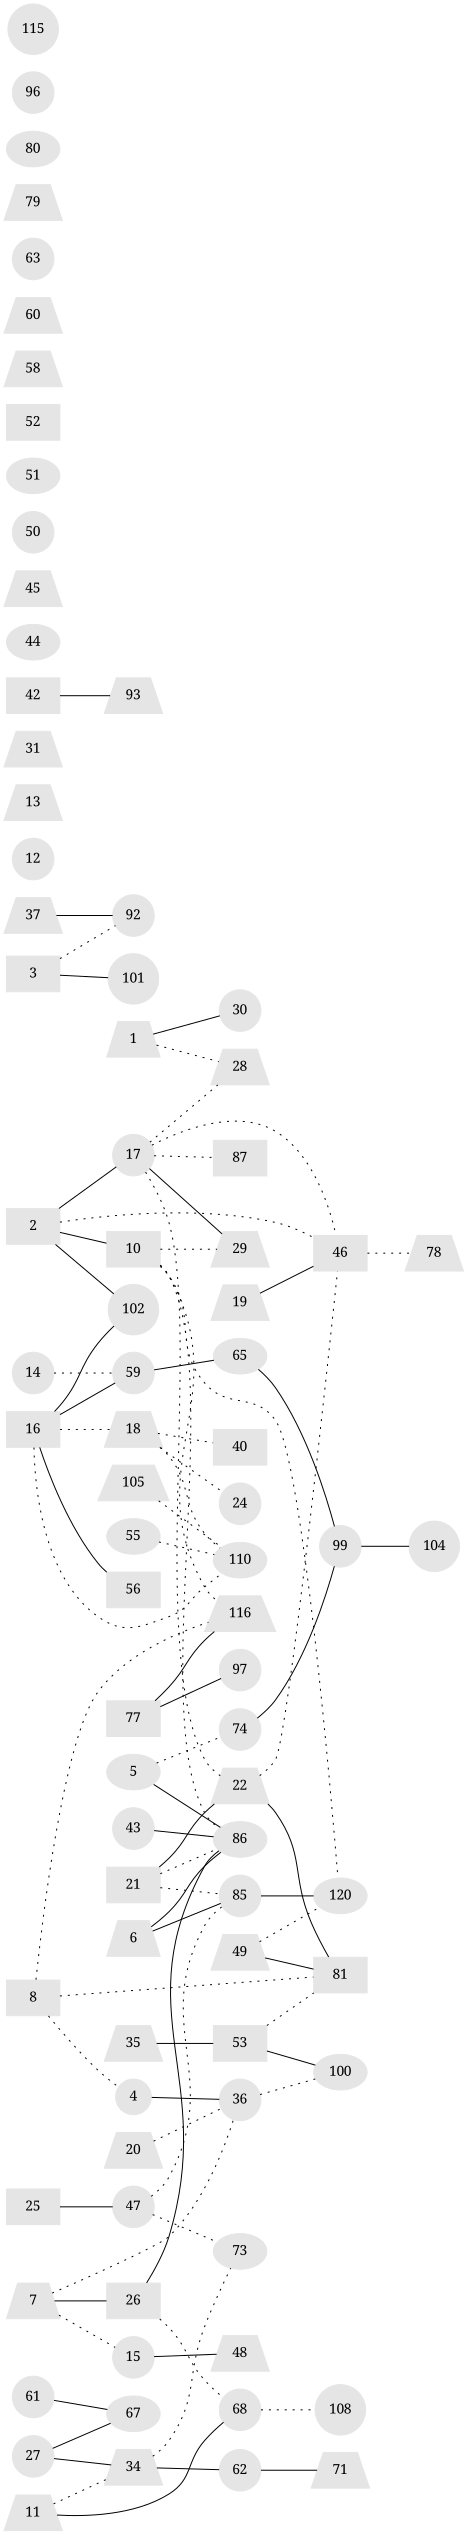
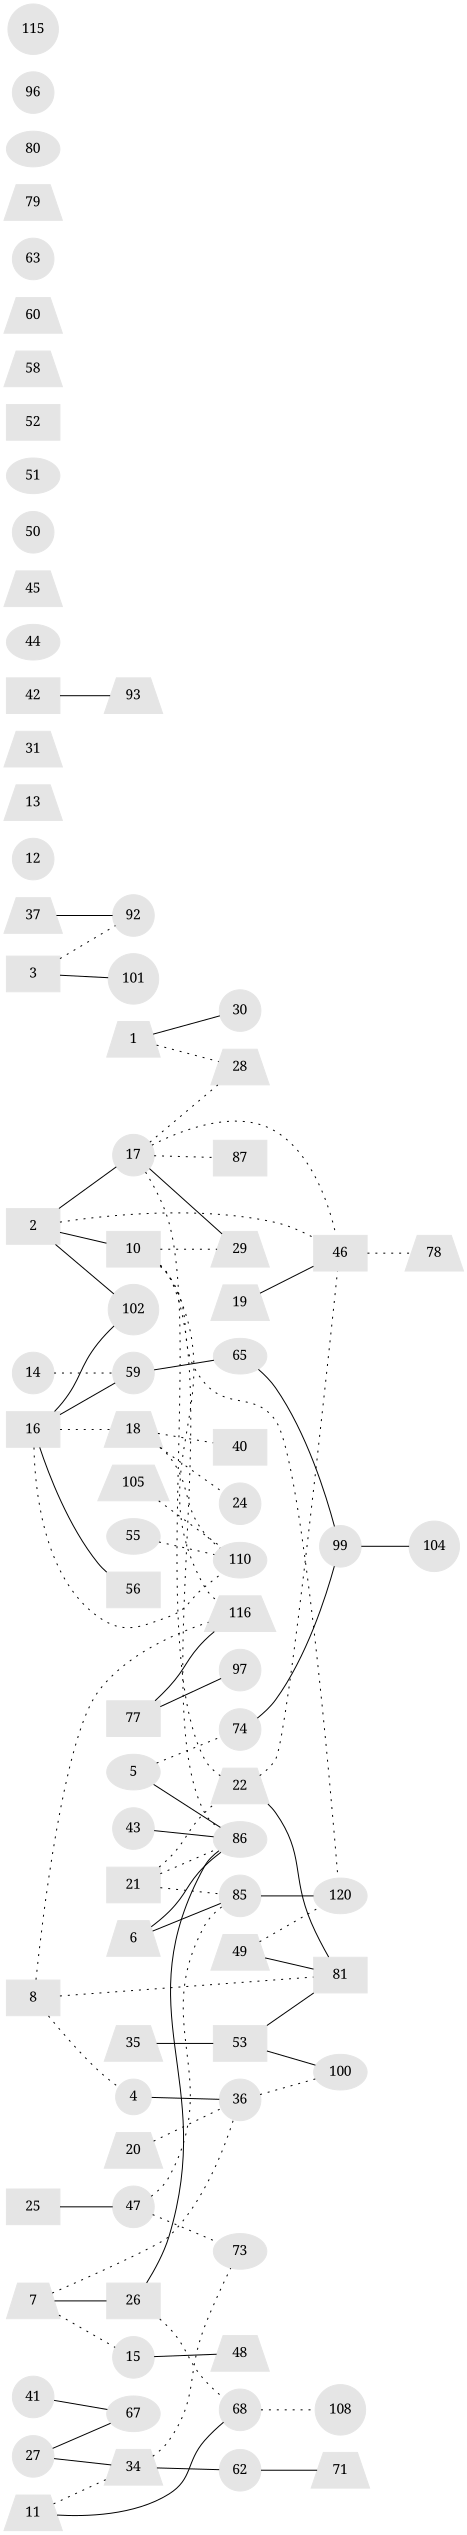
edge "22" -- "21": style solid -> dotted
edge "81" -- "53": style dotted -> solid
node "61": label "61" -> "41"
